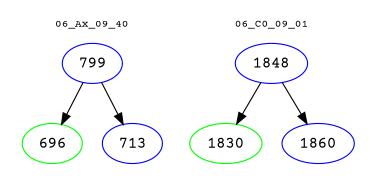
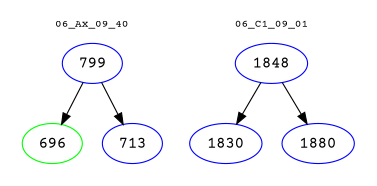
cluster "06_C0_09_01": label "06_C0_09_01" -> "06_C1_09_01"
node "1830": color green -> blue
node "1860": label "1860" -> "1880"
